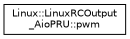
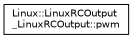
node "Linux::LinuxRCOutput _AioPRU::pwm": label "Linux::LinuxRCOutput _AioPRU::pwm" -> "Linux::LinuxRCOutput _LinuxRCOutput::pwm"
